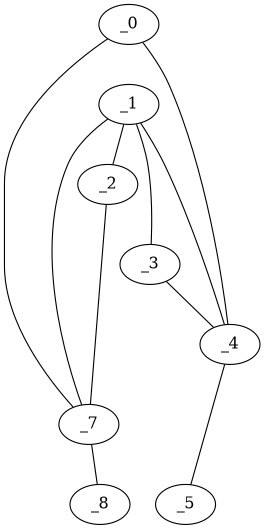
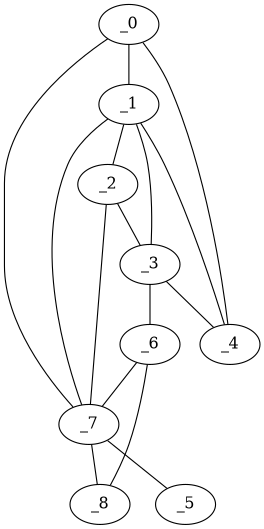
edge "_0" -- "_1": added
edge "_2" -- "_3": added
node "_6": added
edge "_4" -- "_5": now "_7" -- "_5"
